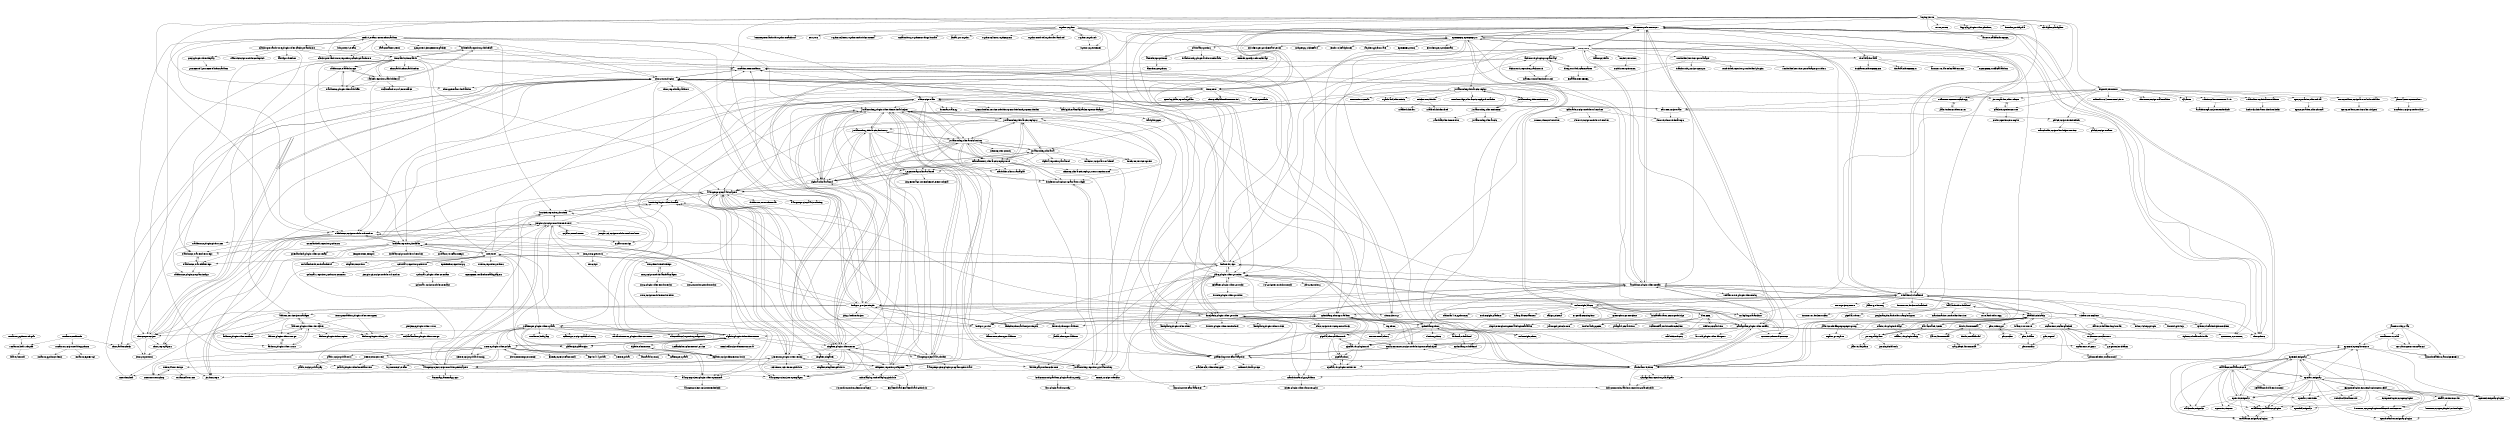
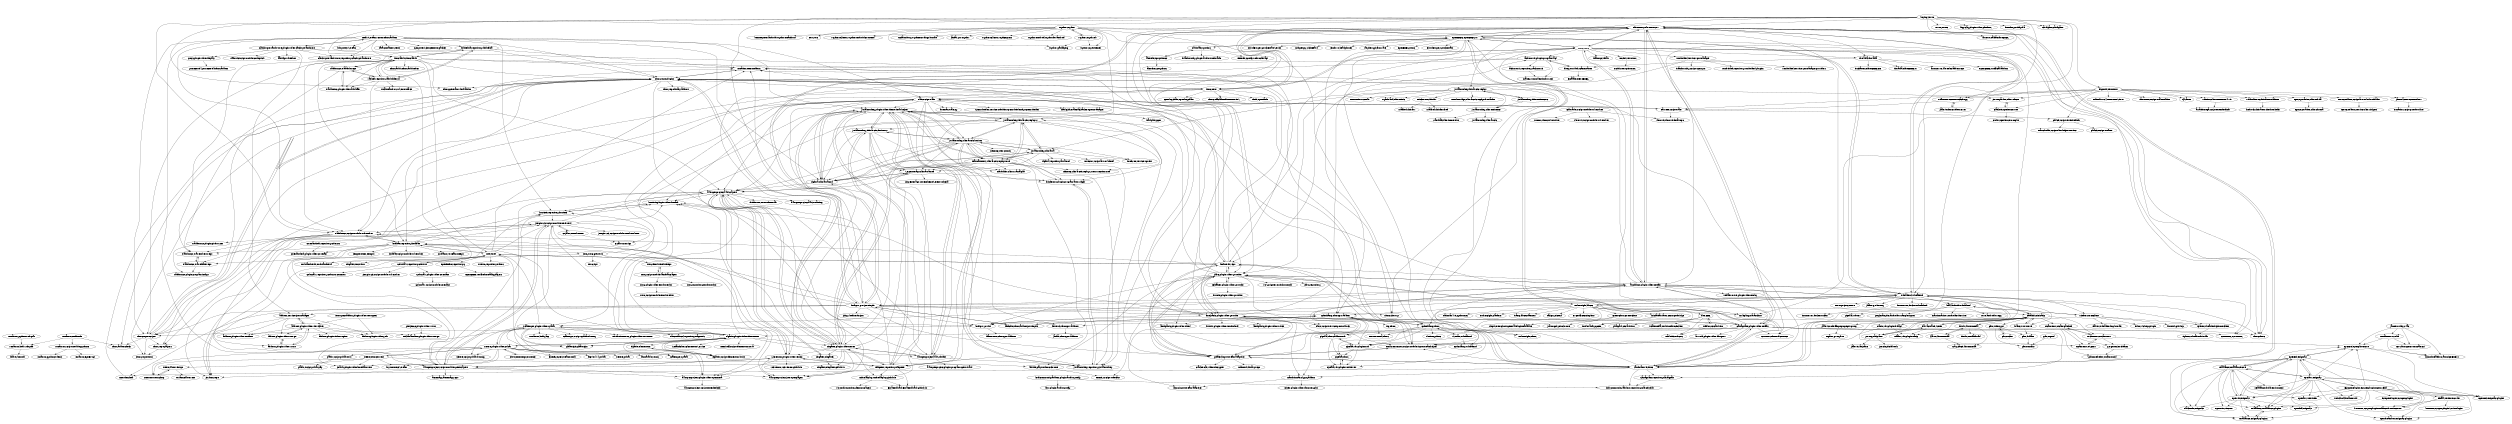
node "MythTV/packaging": added
edge "xbmc/Kore" -> "Lunatixz/KODI_Addons": removed
edge "jsergio123/script.module.resolveurl" -> "host505/repository.host505": reversed
edge "xbmc-adult/xbmc-adult" -> "a4k-openproject/script.module.openscrapers": added
node "andoma/tvheadend": label "andoma/tvheadend" -> "vStream/tvheadend"
edge "gfto/tsdecrypt" -> "gfto/tomcast": added
